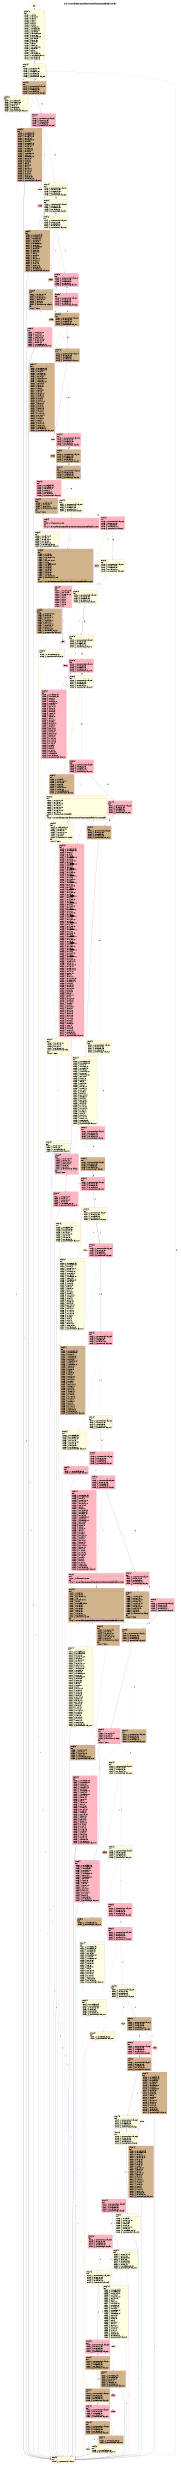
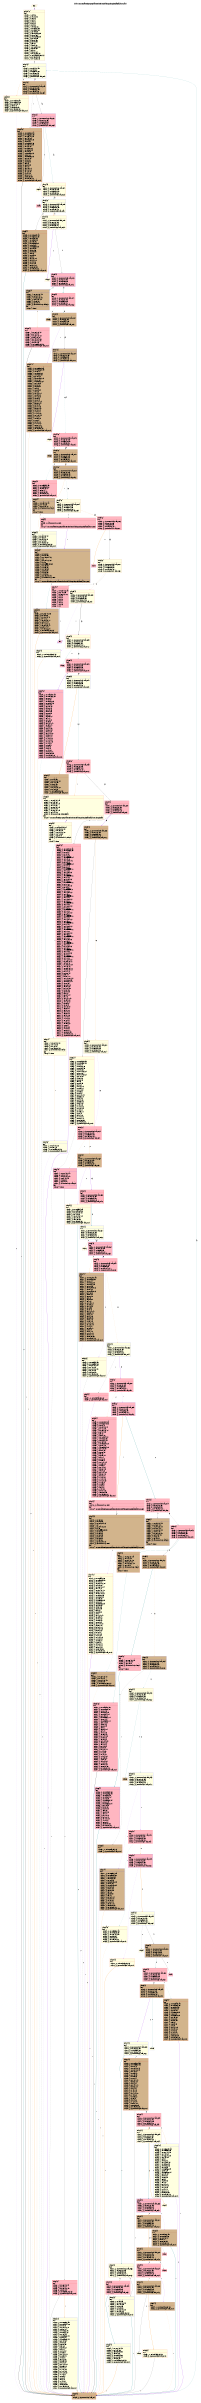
node "0x40326b": fillcolor tan -> lightyellow
edge "0x401f00 [28]" -> "0x40306c [160]": now "0x402881 [32]" -> "0x40306c [160]"
node "0x403011 [91]": fillcolor lightyellow -> tan
edge "0x40214c [28]" -> "0x402168 [28]": now "0x402236 [106]" -> "0x402168 [28]"
node "0x4032dd [5]": fillcolor lightyellow -> tan
